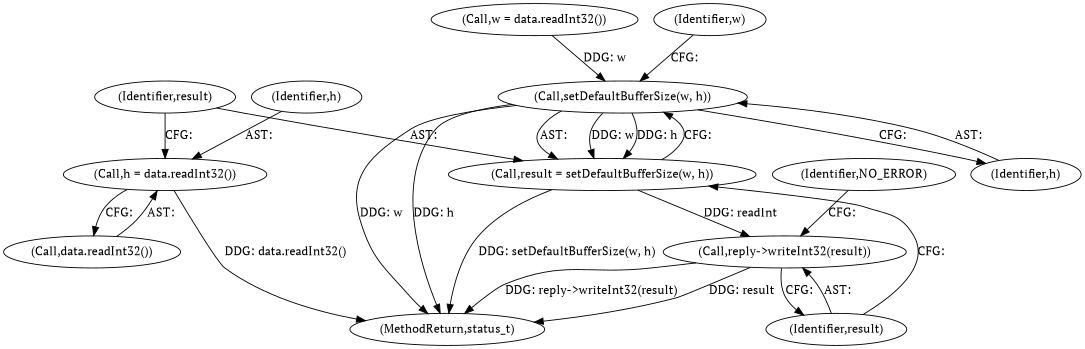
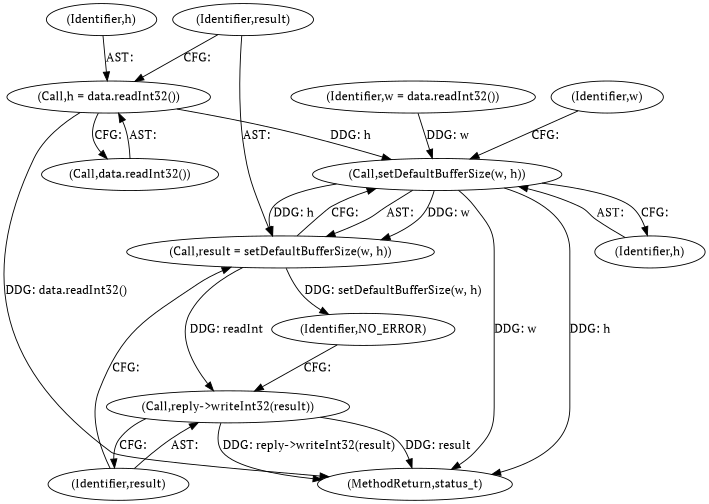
node "(Call,w = data.readInt32())": label "(Call,w = data.readInt32())" -> "(Identifier,w = data.readInt32())"
edge "(Call,h = data.readInt32())" -> "(Call,setDefaultBufferSize(w, h))": added, label "DDG: h"
edge "(Call,result = setDefaultBufferSize(w, h))" -> "(MethodReturn,status_t)": now "(Call,result = setDefaultBufferSize(w, h))" -> "(Identifier,NO_ERROR)"
